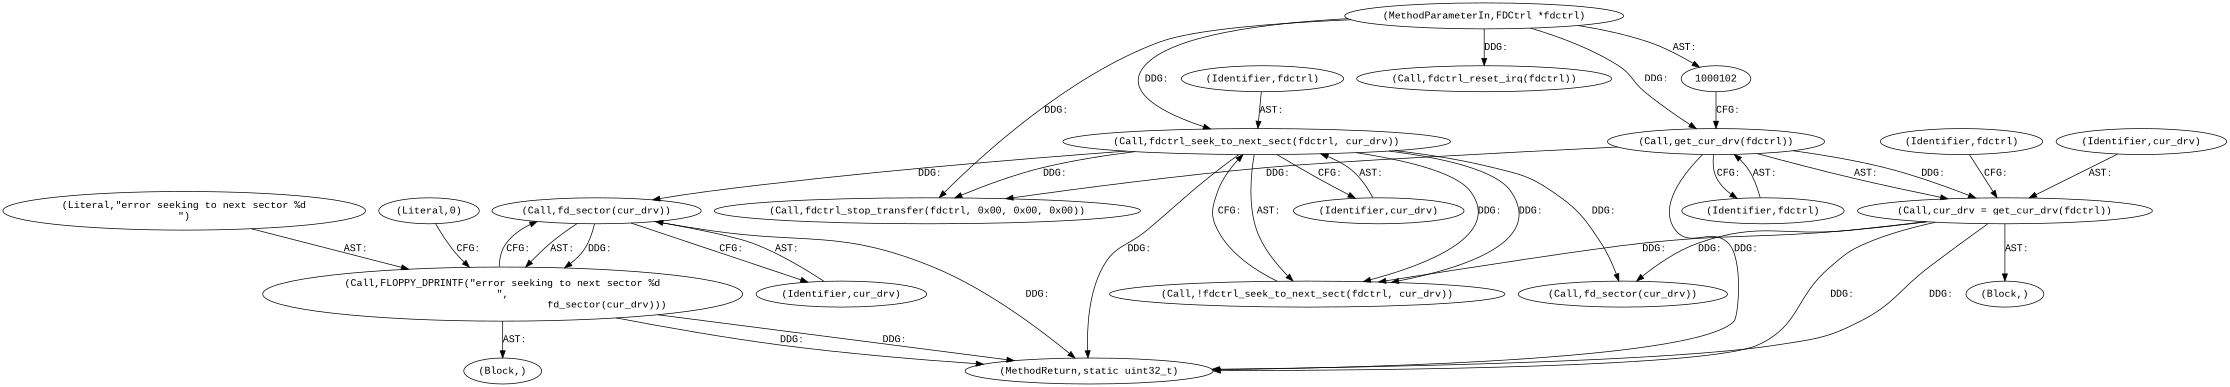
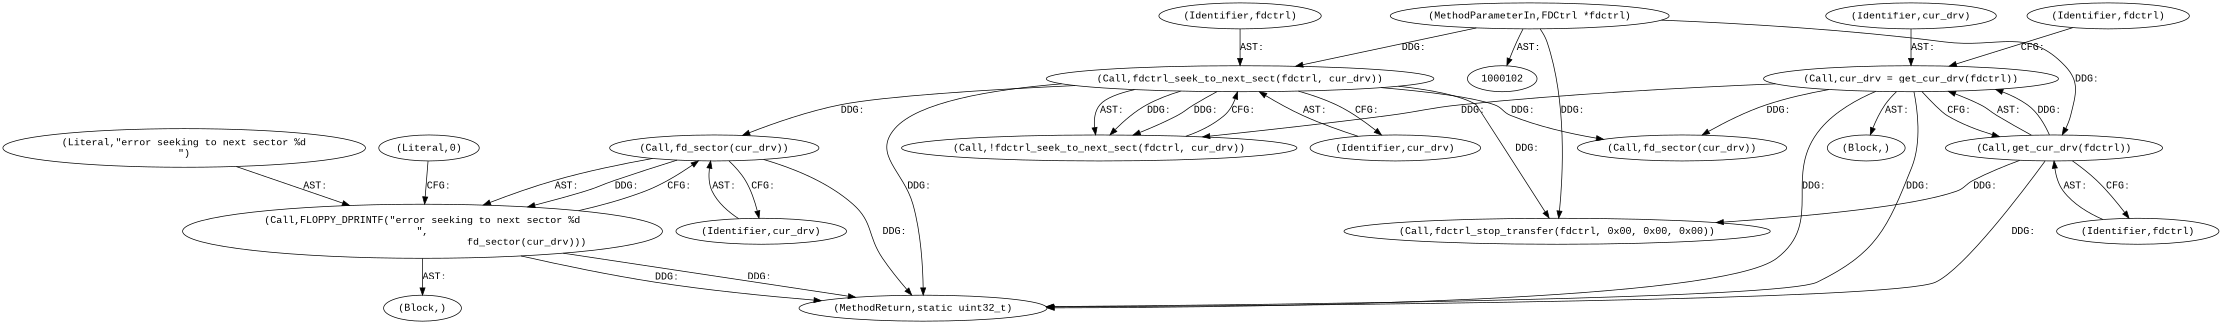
node "(Call,fdctrl_reset_irq(fdctrl))": removed
edge "1000102" -> "(Call,get_cur_drv(fdctrl))": now "(Call,cur_drv = get_cur_drv(fdctrl))" -> "(Call,get_cur_drv(fdctrl))"
